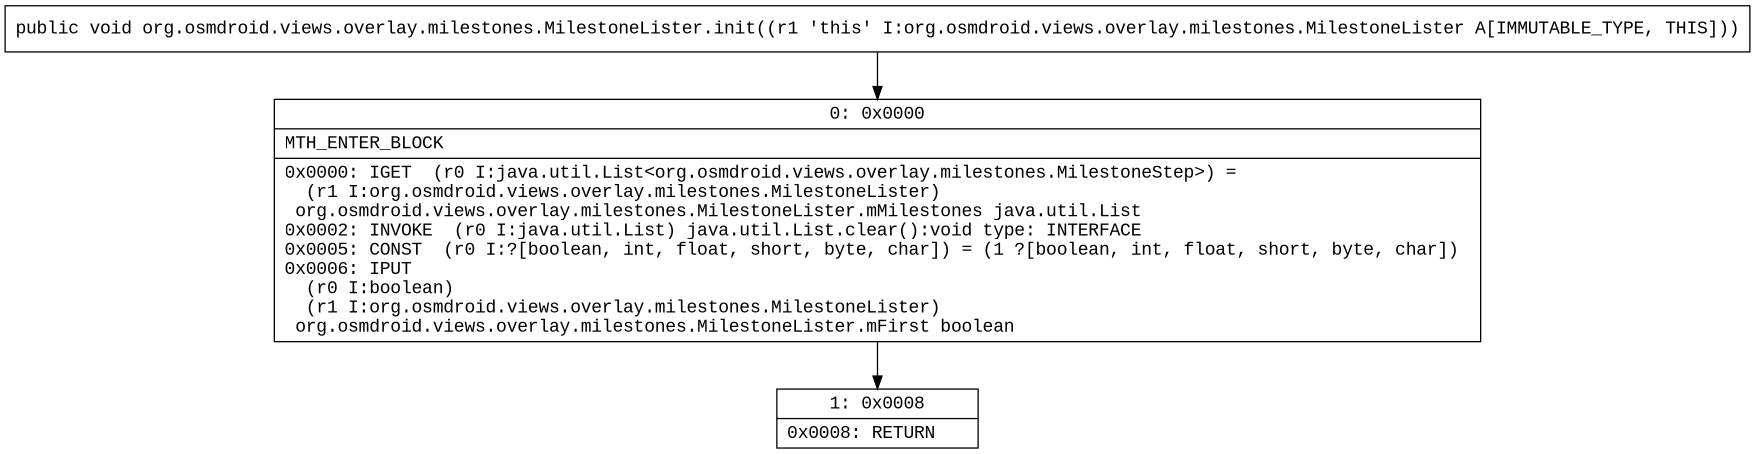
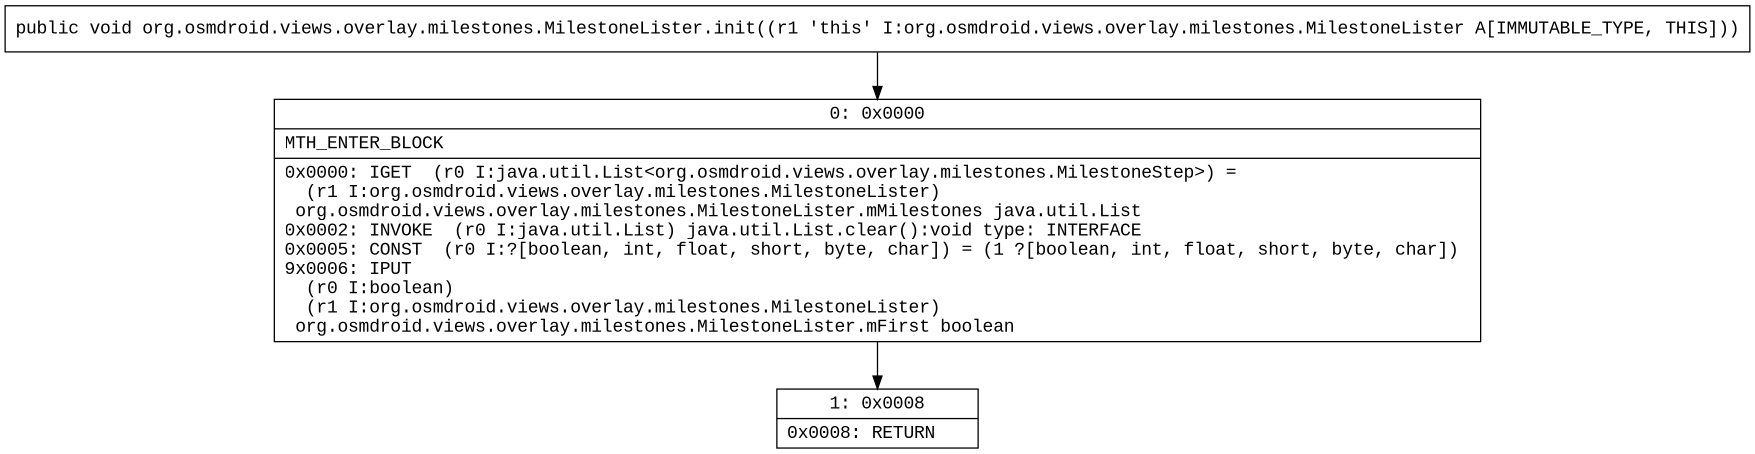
node "0: 0x0000": text "0x0006: IPUT" -> "9x0006: IPUT"
